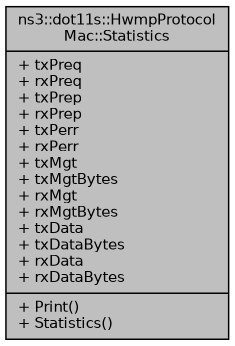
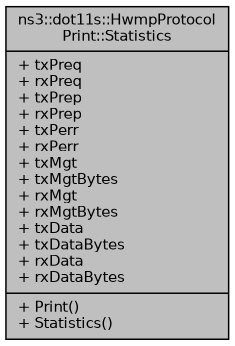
node "ns3::dot11s::HwmpProtocol": text "Mac::Statistics" -> "Print::Statistics"
